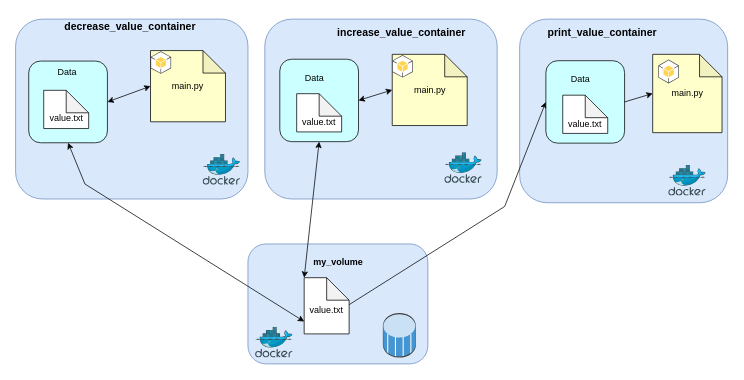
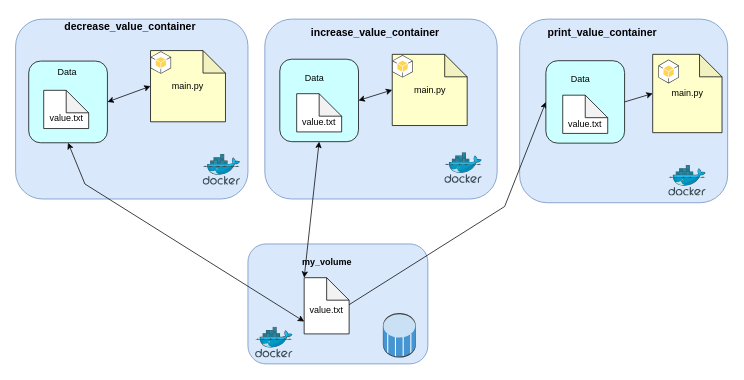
node "increase_value_container": moved (402, 33) -> (375, 33)
node "my_volume": moved (338, 262) -> (327, 262)
